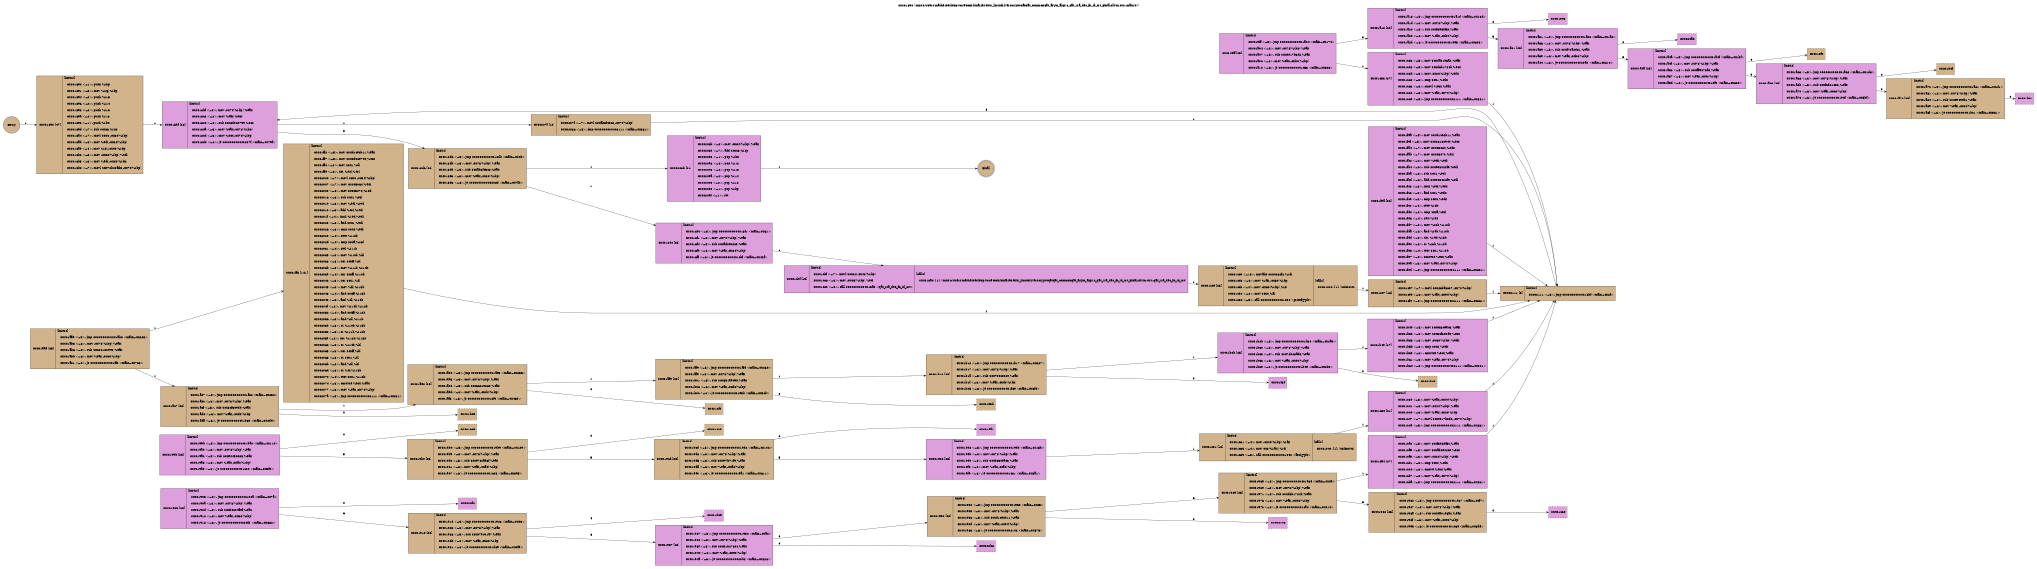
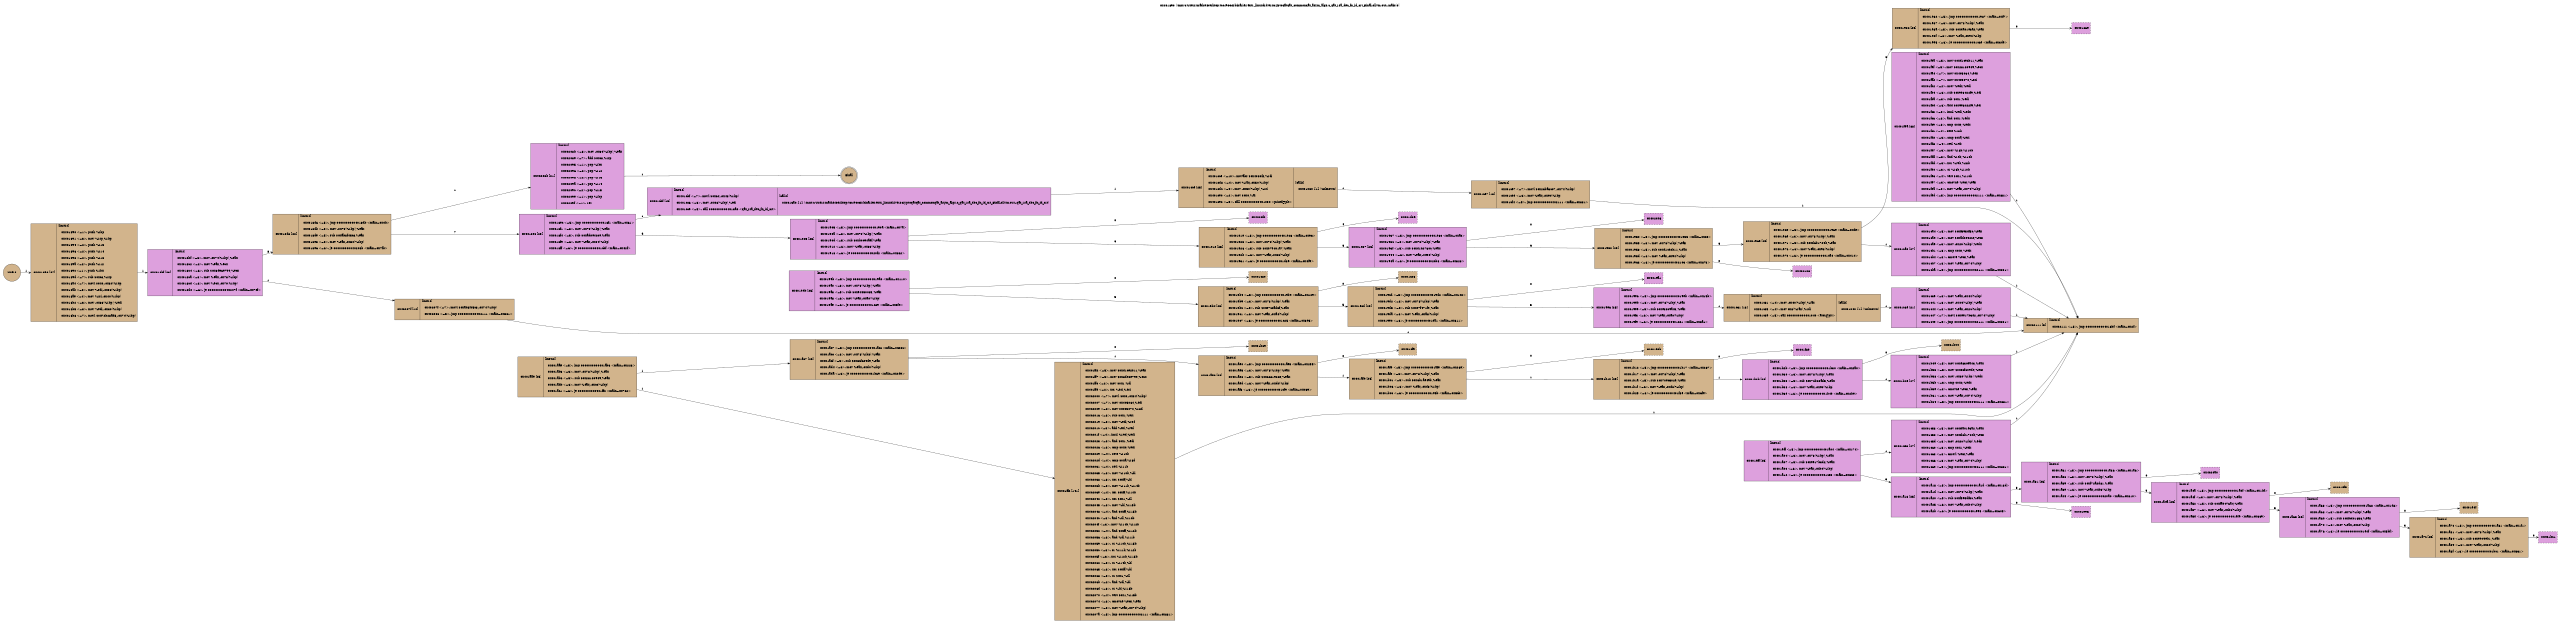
edge "0x402111 [5]" -> "0x4018bf [23]": removed, label "8"
node "Entry": label "Entry" -> "Users"
edge "0x4018ec [25]" -> "0x401905 [25]": added, label "6"
